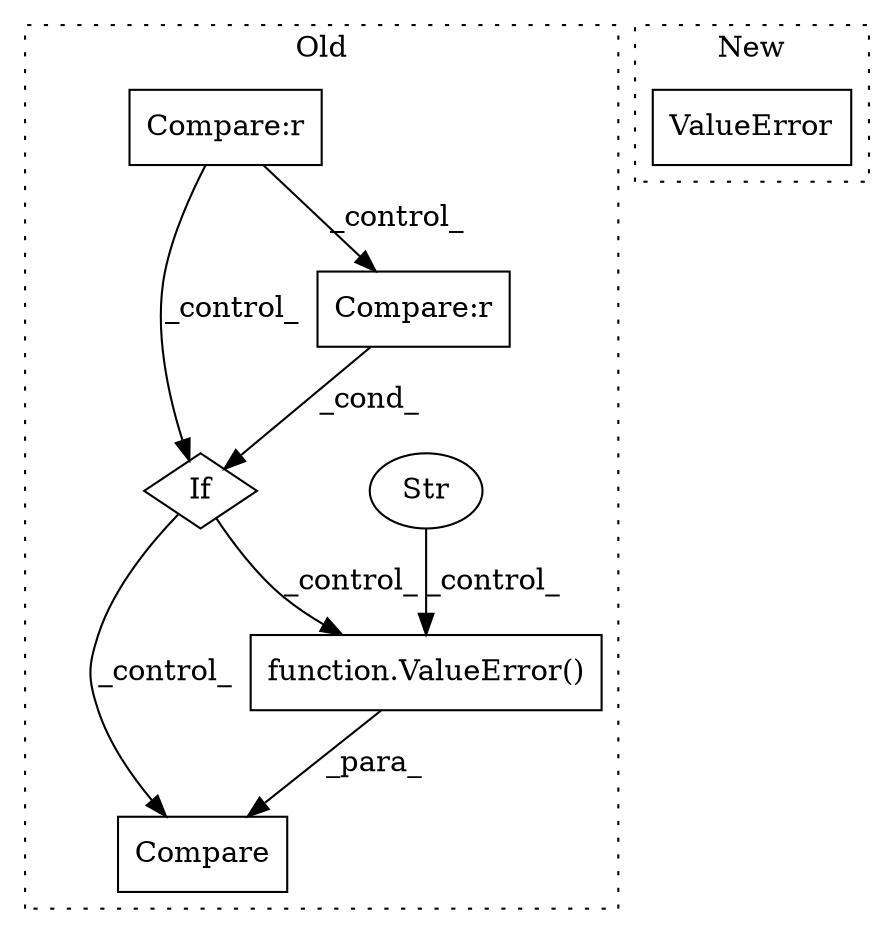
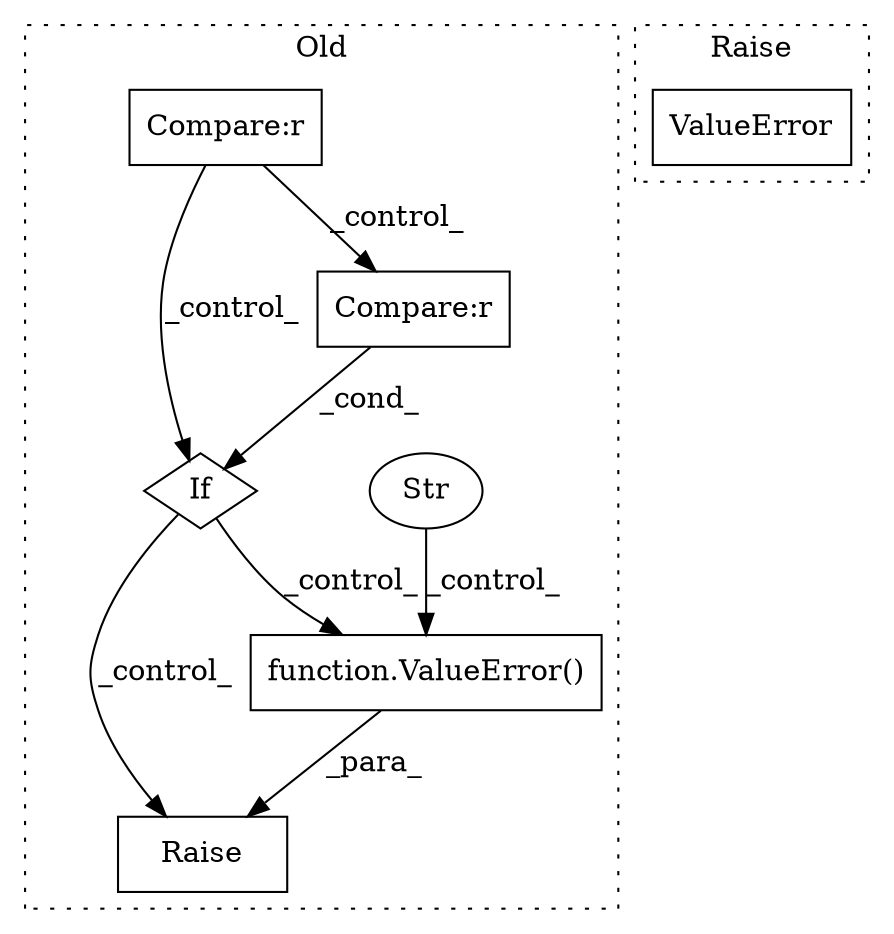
cluster "New": label "New" -> "Raise"
node "Compare": label "Compare" -> "Raise"
